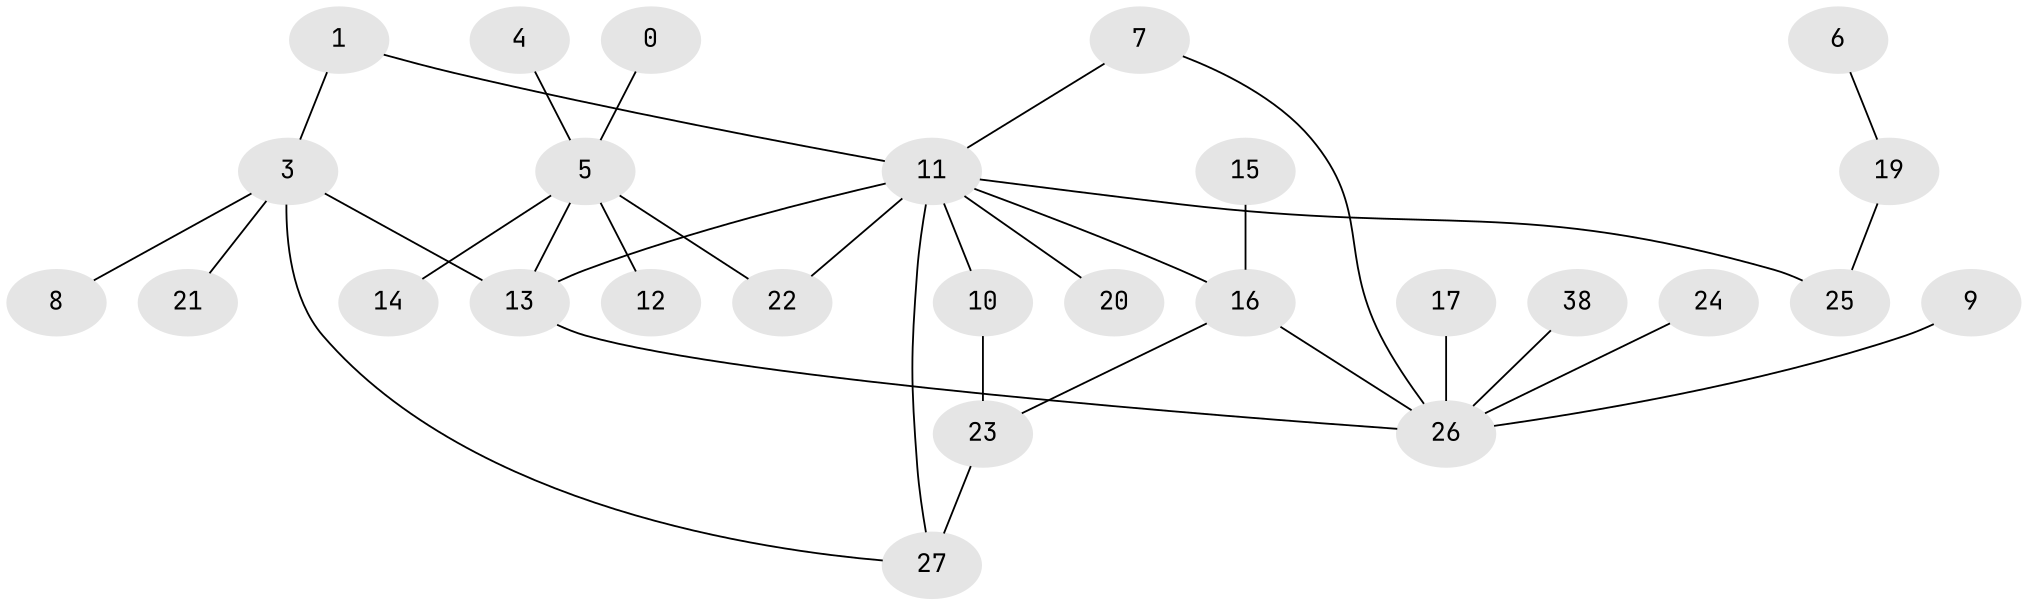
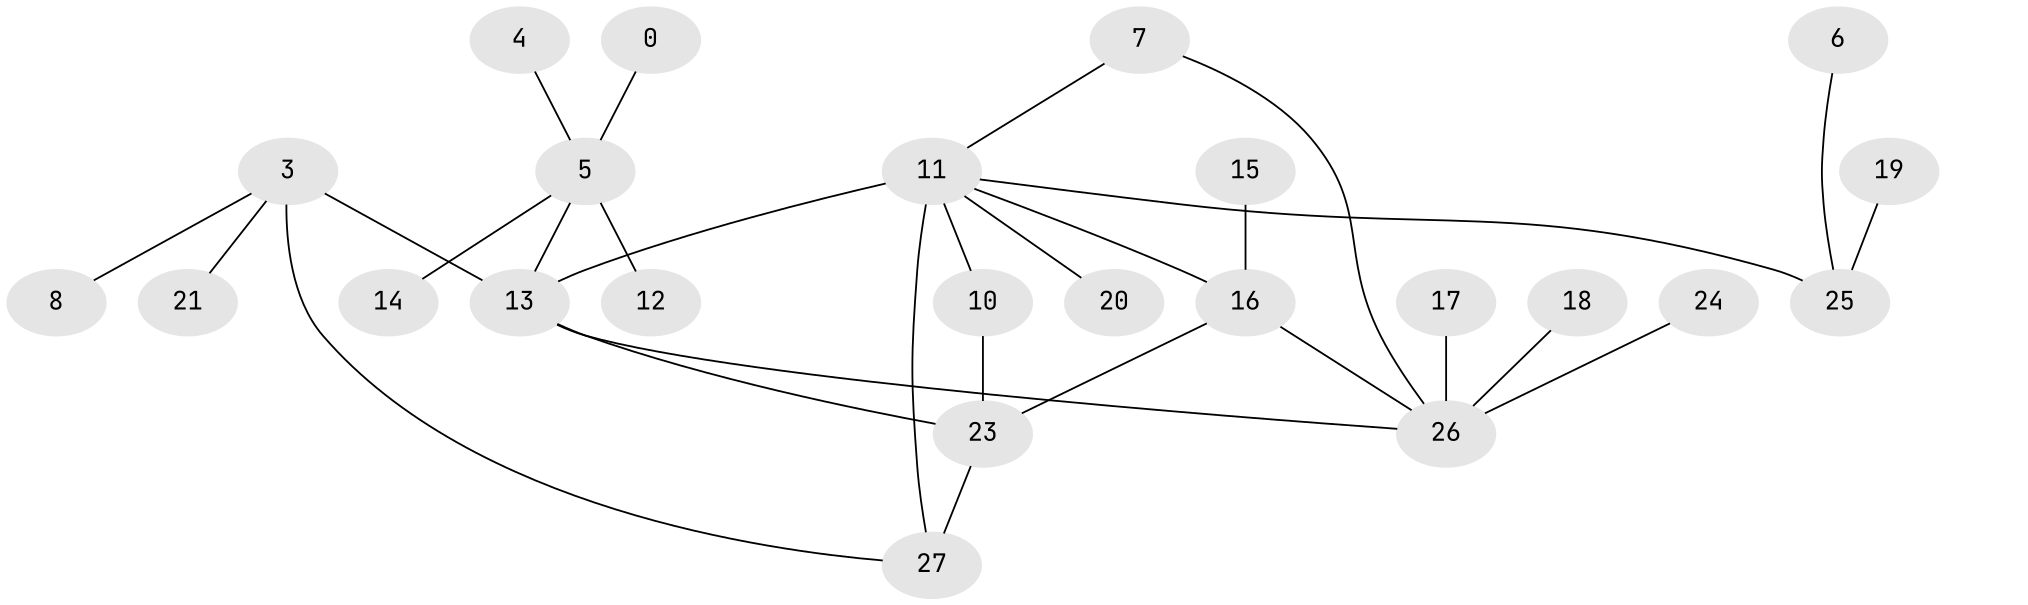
node "1": removed
edge "6" -- "19": now "6" -- "25"
node "22": removed
node "38": label "38" -> "18"
node "9": removed
edge "13" -- "23": added
